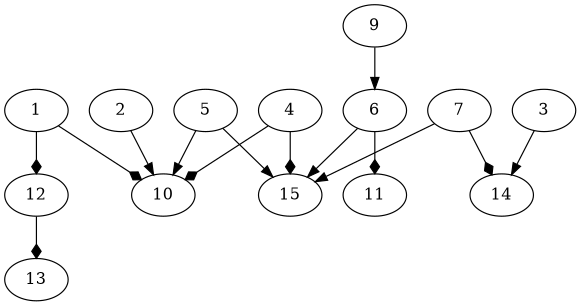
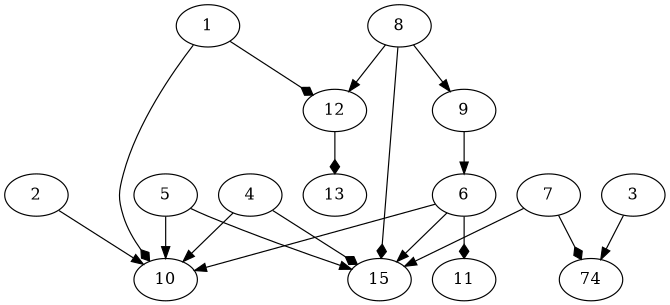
node "8": added
edge "4" -> "10": arrowhead diamond -> normal
node "14": label "14" -> "74"
edge "6" -> "10": added
